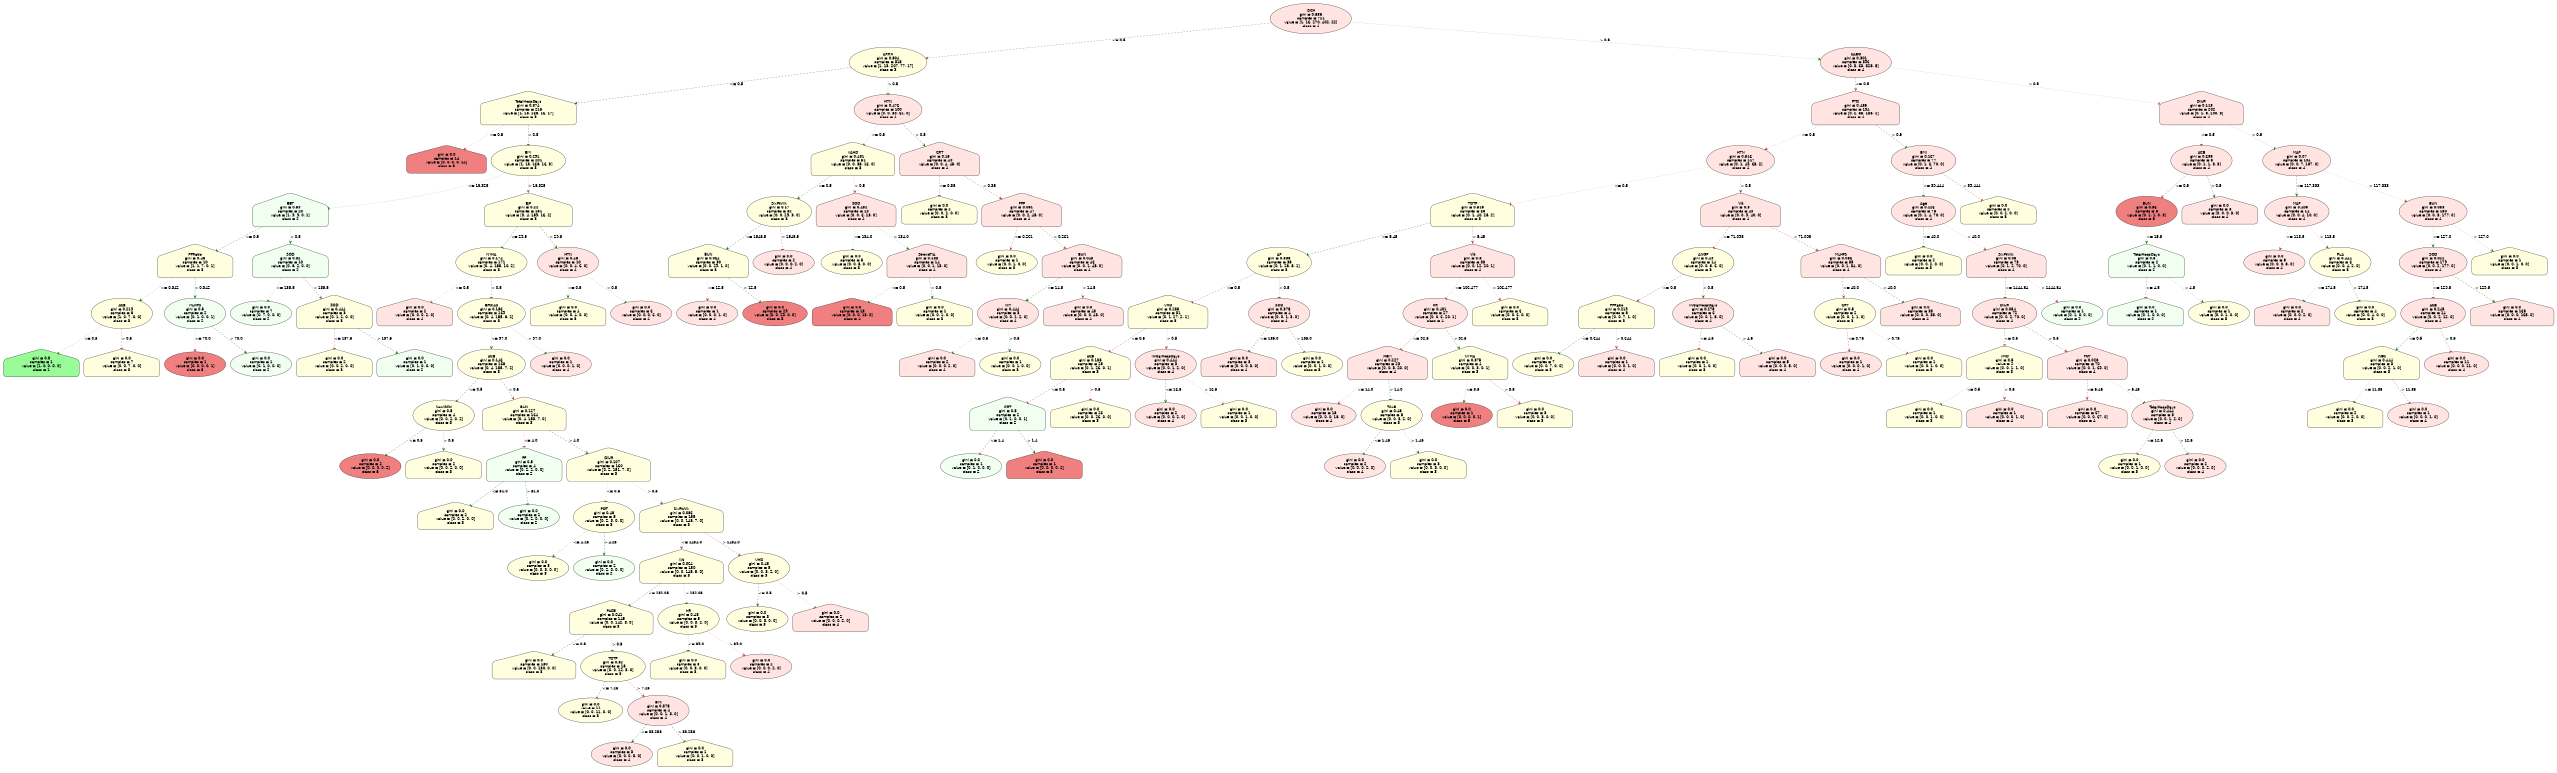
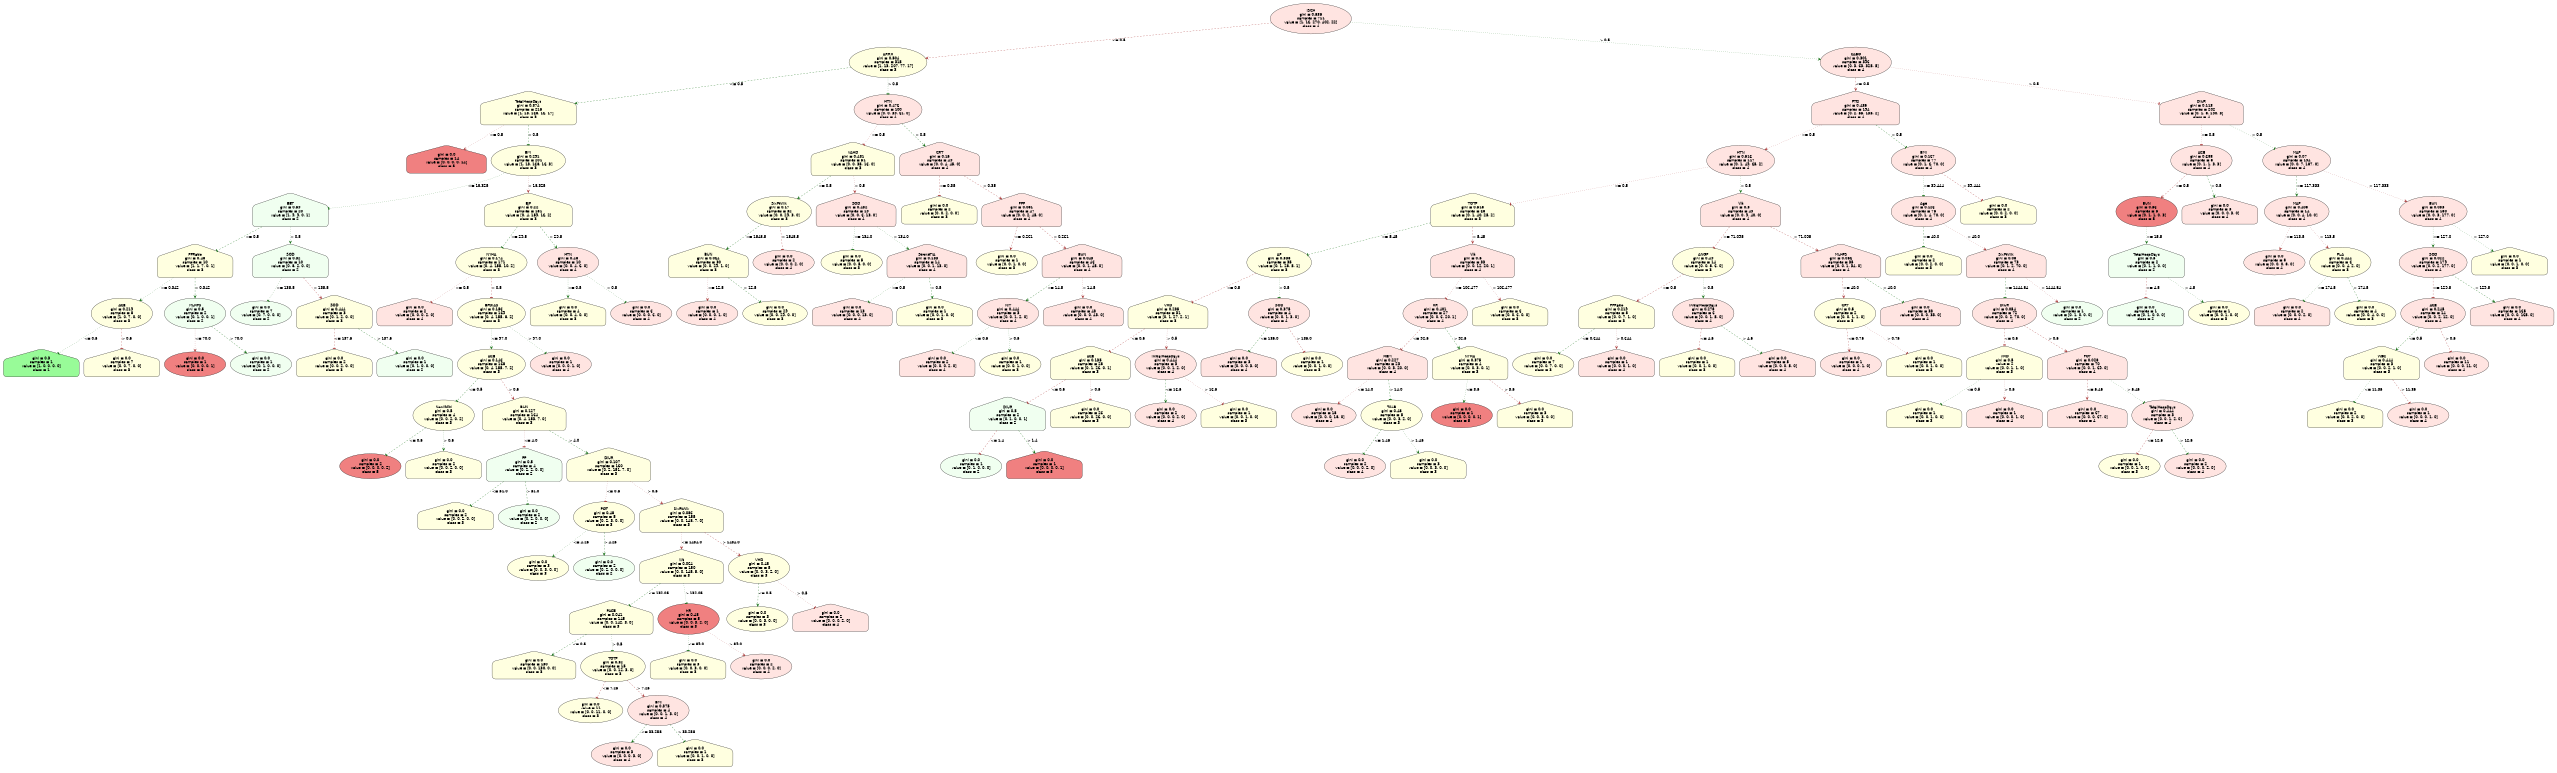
node "gini = 0.0 samples = 29 value = [0, 0, 29, 0, 0] class = 3": fillcolor lightcoral -> lightyellow
node "gini = 0.0 samples = 13 value = [0, 0, 0, 13, 0] class = 4": fillcolor lightcoral -> mistyrose
node "CRT gini = 0.5 samples = 2 value = [0, 1, 0, 0, 1] class = 2": label "CRT gini = 0.5 samples = 2 value = [0, 1, 0, 0, 1] class = 2" -> "DIUR gini = 0.5 samples = 2 value = [0, 1, 0, 0, 1] class = 2"
node "HR gini = 0.48 samples = 5 value = [0, 0, 3, 2, 0] class = 3": fillcolor lightyellow -> lightcoral
